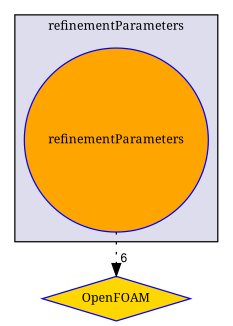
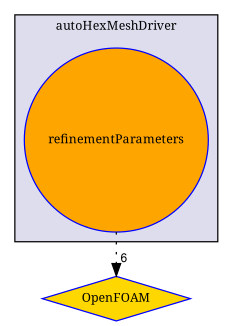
cluster "refinementParameters": label "refinementParameters" -> "autoHexMeshDriver"
